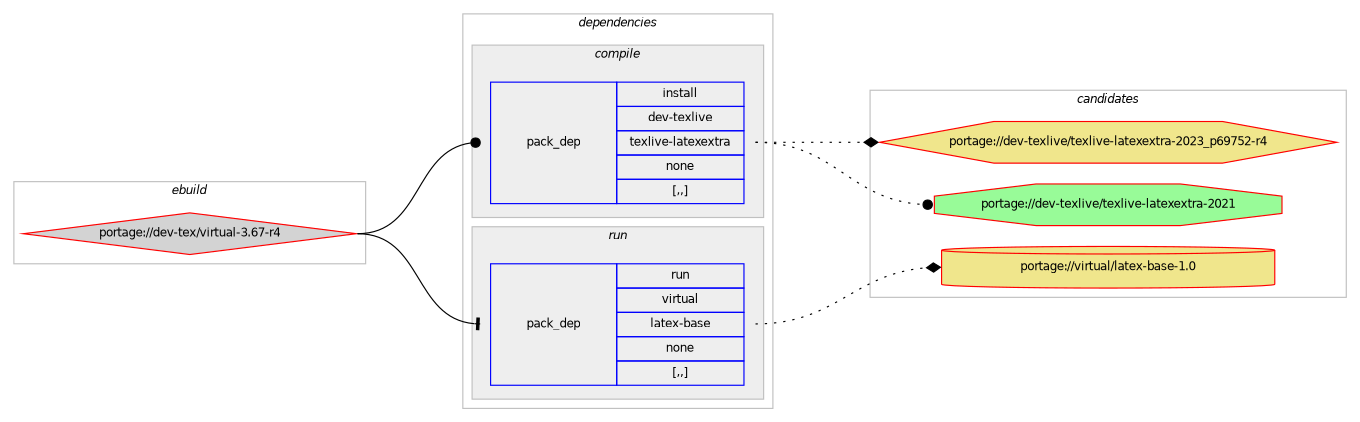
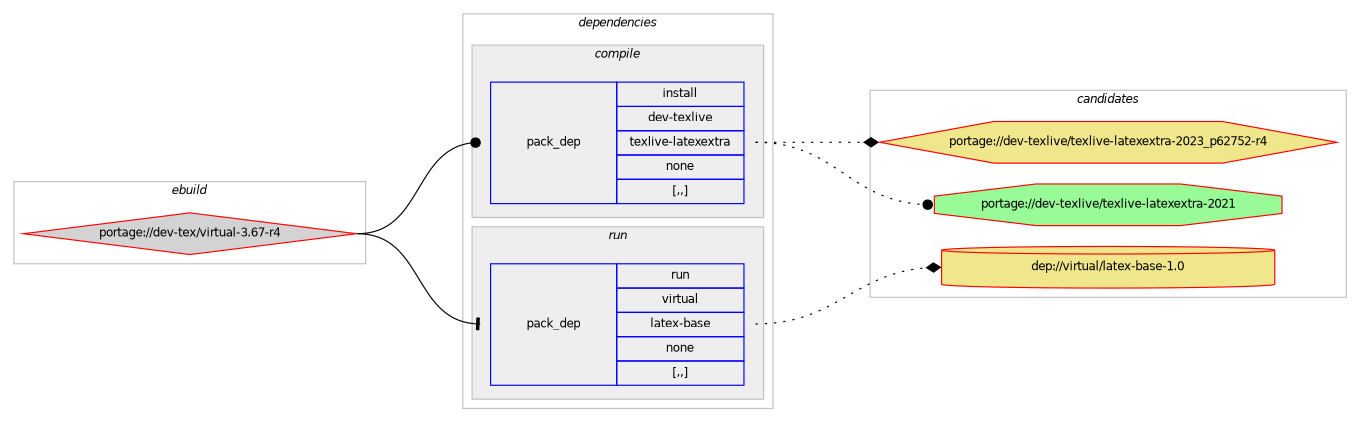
node "portage://dev-texlive/texlive-latexextra-2023_p69752-r4": label "portage://dev-texlive/texlive-latexextra-2023_p69752-r4" -> "portage://dev-texlive/texlive-latexextra-2023_p62752-r4"
node "portage://virtual/latex-base-1.0": label "portage://virtual/latex-base-1.0" -> "dep://virtual/latex-base-1.0"
